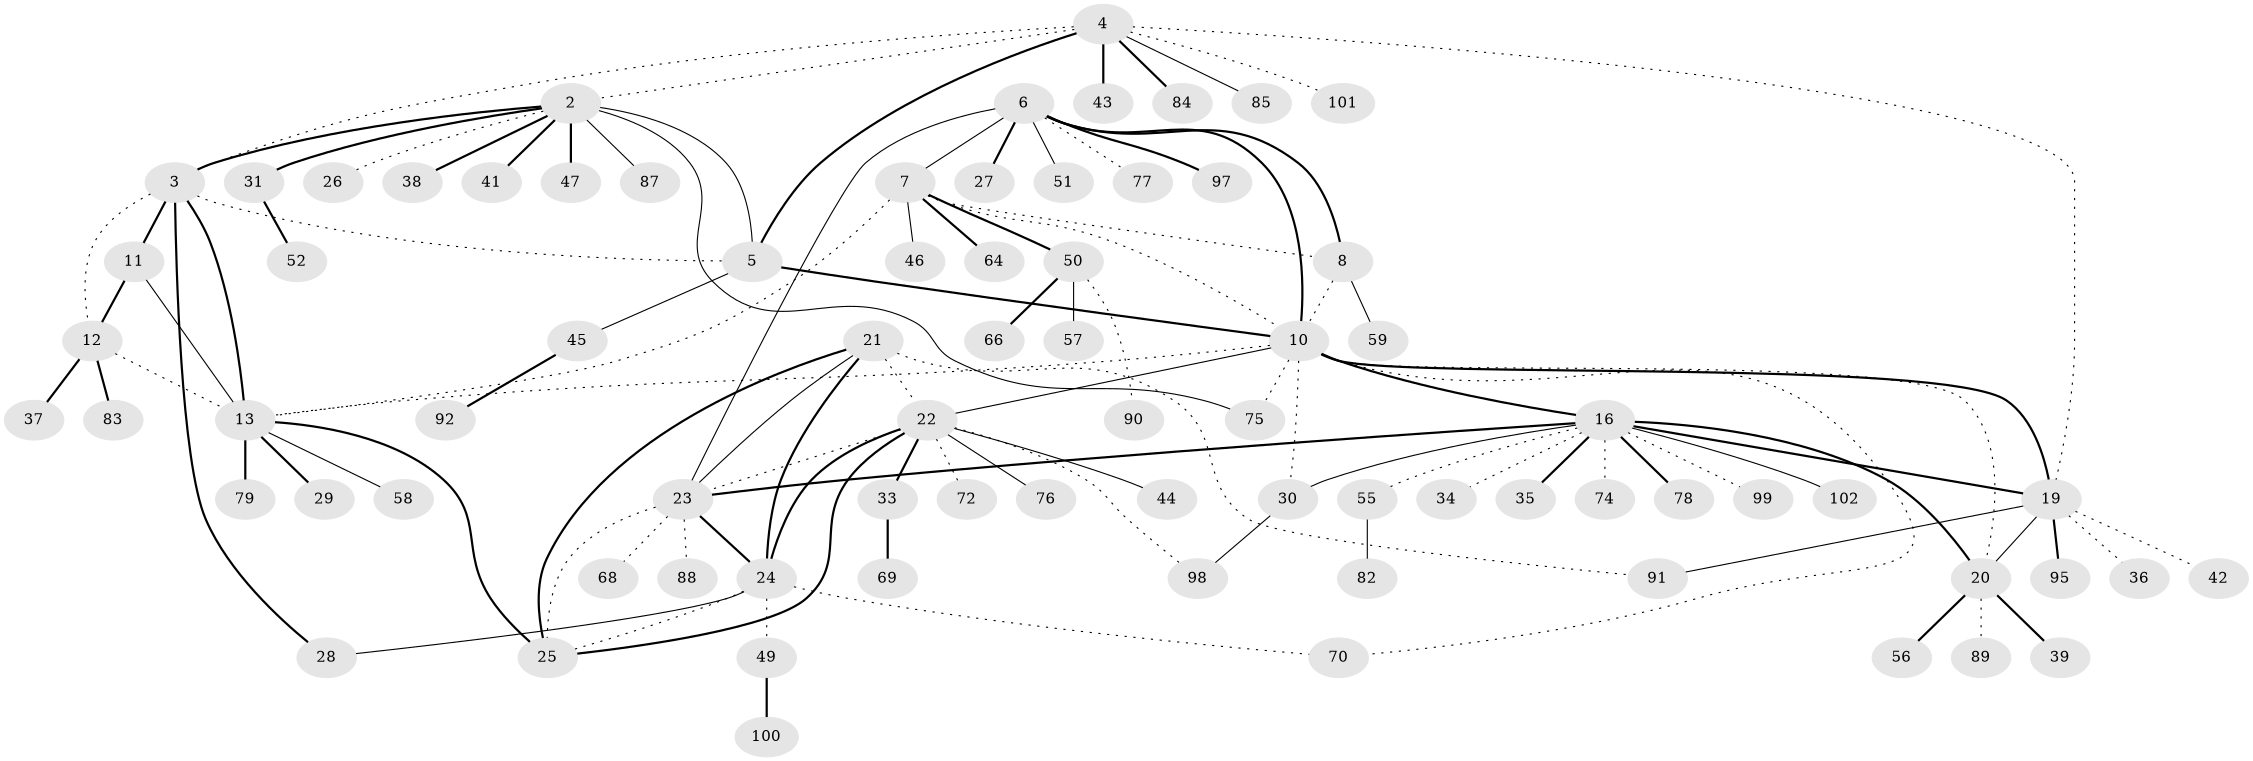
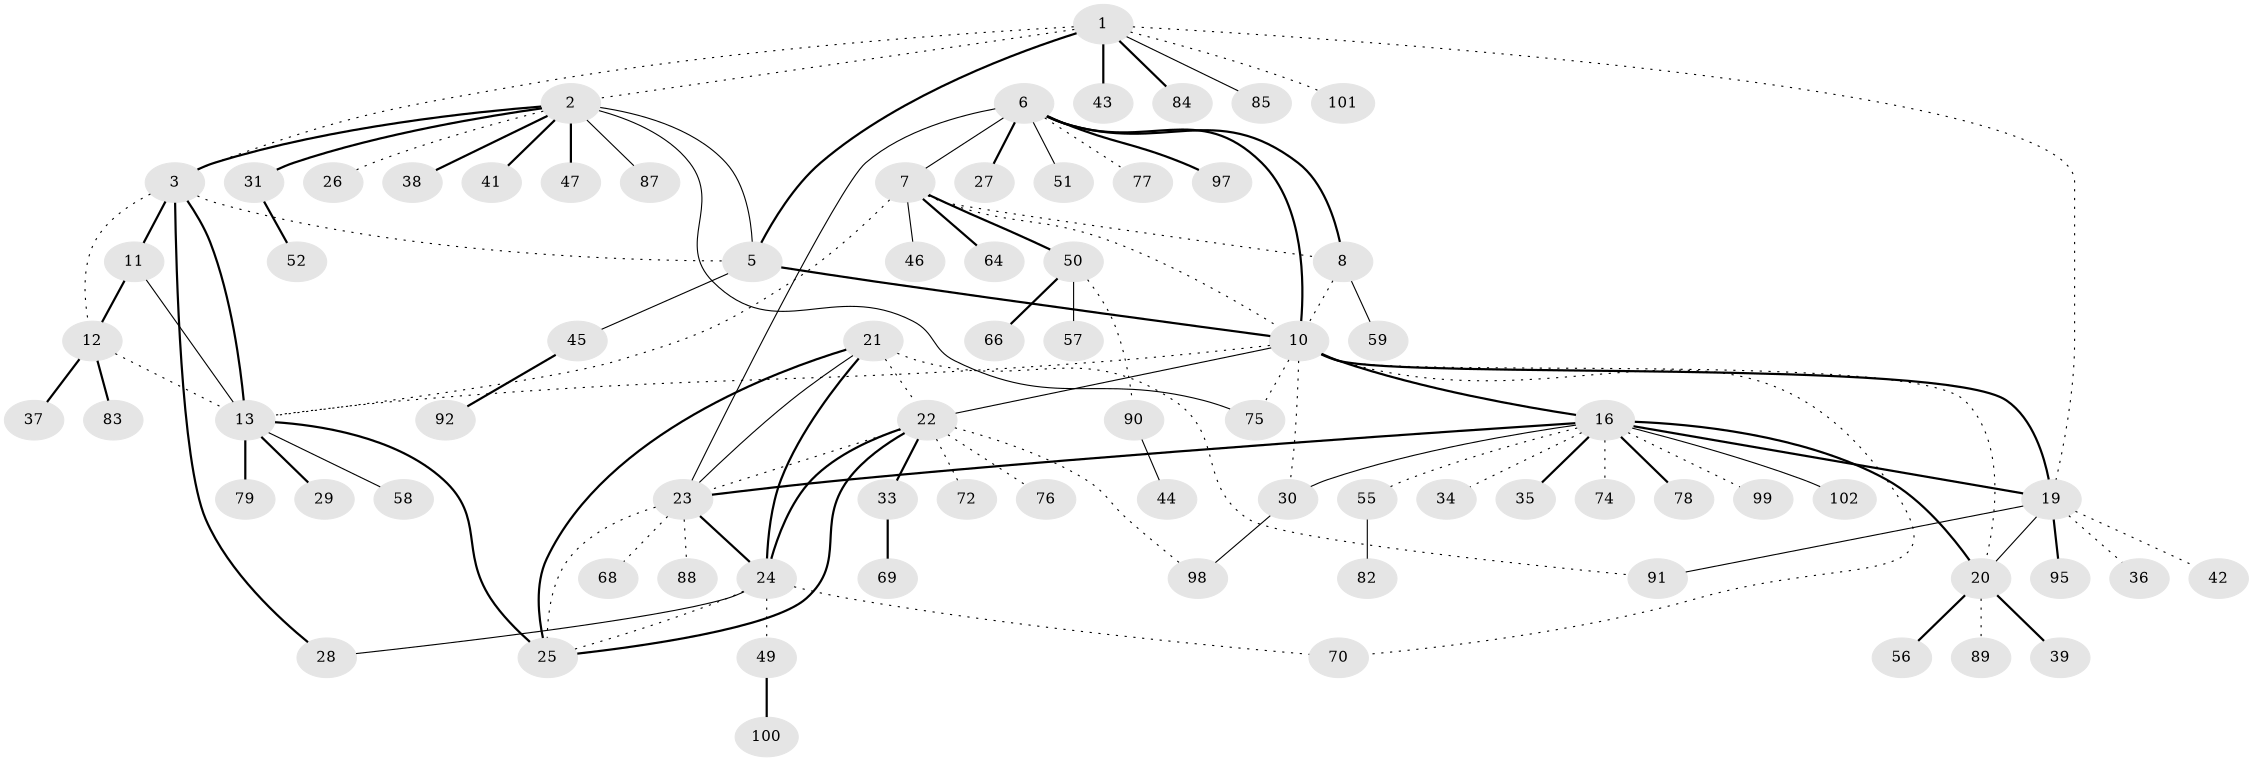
node "4": label "4" -> "1"
edge "22" -- "76": style solid -> dotted
edge "22" -- "44": now "90" -- "44"
